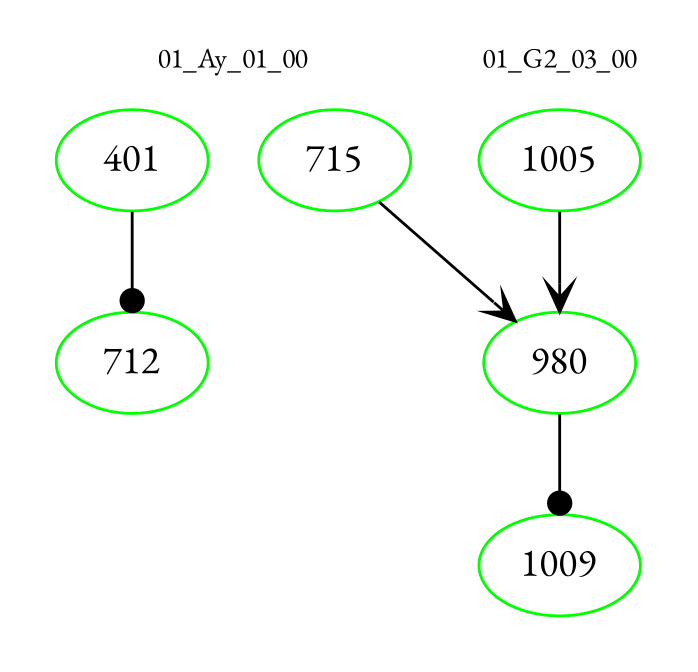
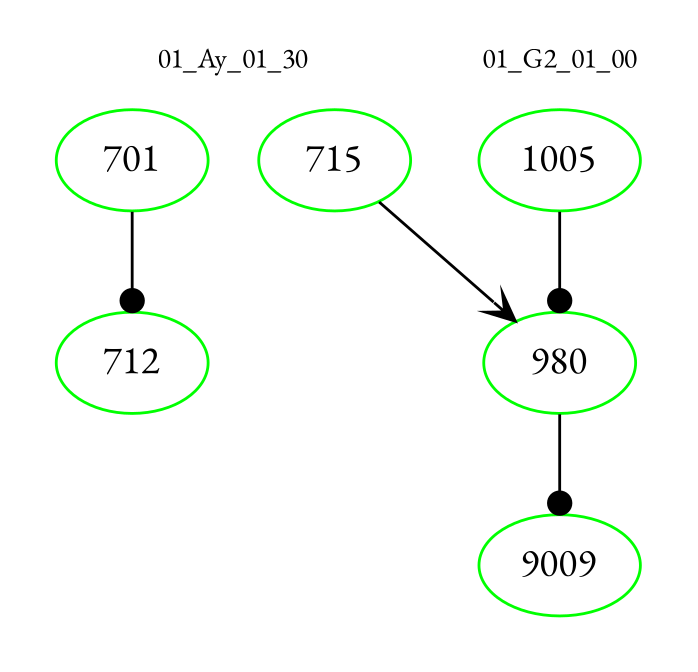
cluster "01_Ay_01_00": label "01_Ay_01_00" -> "01_Ay_01_30"
cluster "01_G2_03_00": label "01_G2_03_00" -> "01_G2_01_00"
node "401": label "401" -> "701"
edge "1005" -> "980": arrowhead vee -> dot
node "1009": label "1009" -> "9009"
